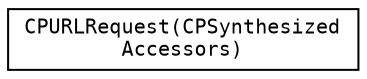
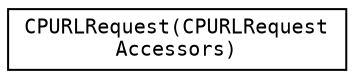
node "CPURLRequest(CPSynthesized Accessors)": label "CPURLRequest(CPSynthesized Accessors)" -> "CPURLRequest(CPURLRequest Accessors)"
